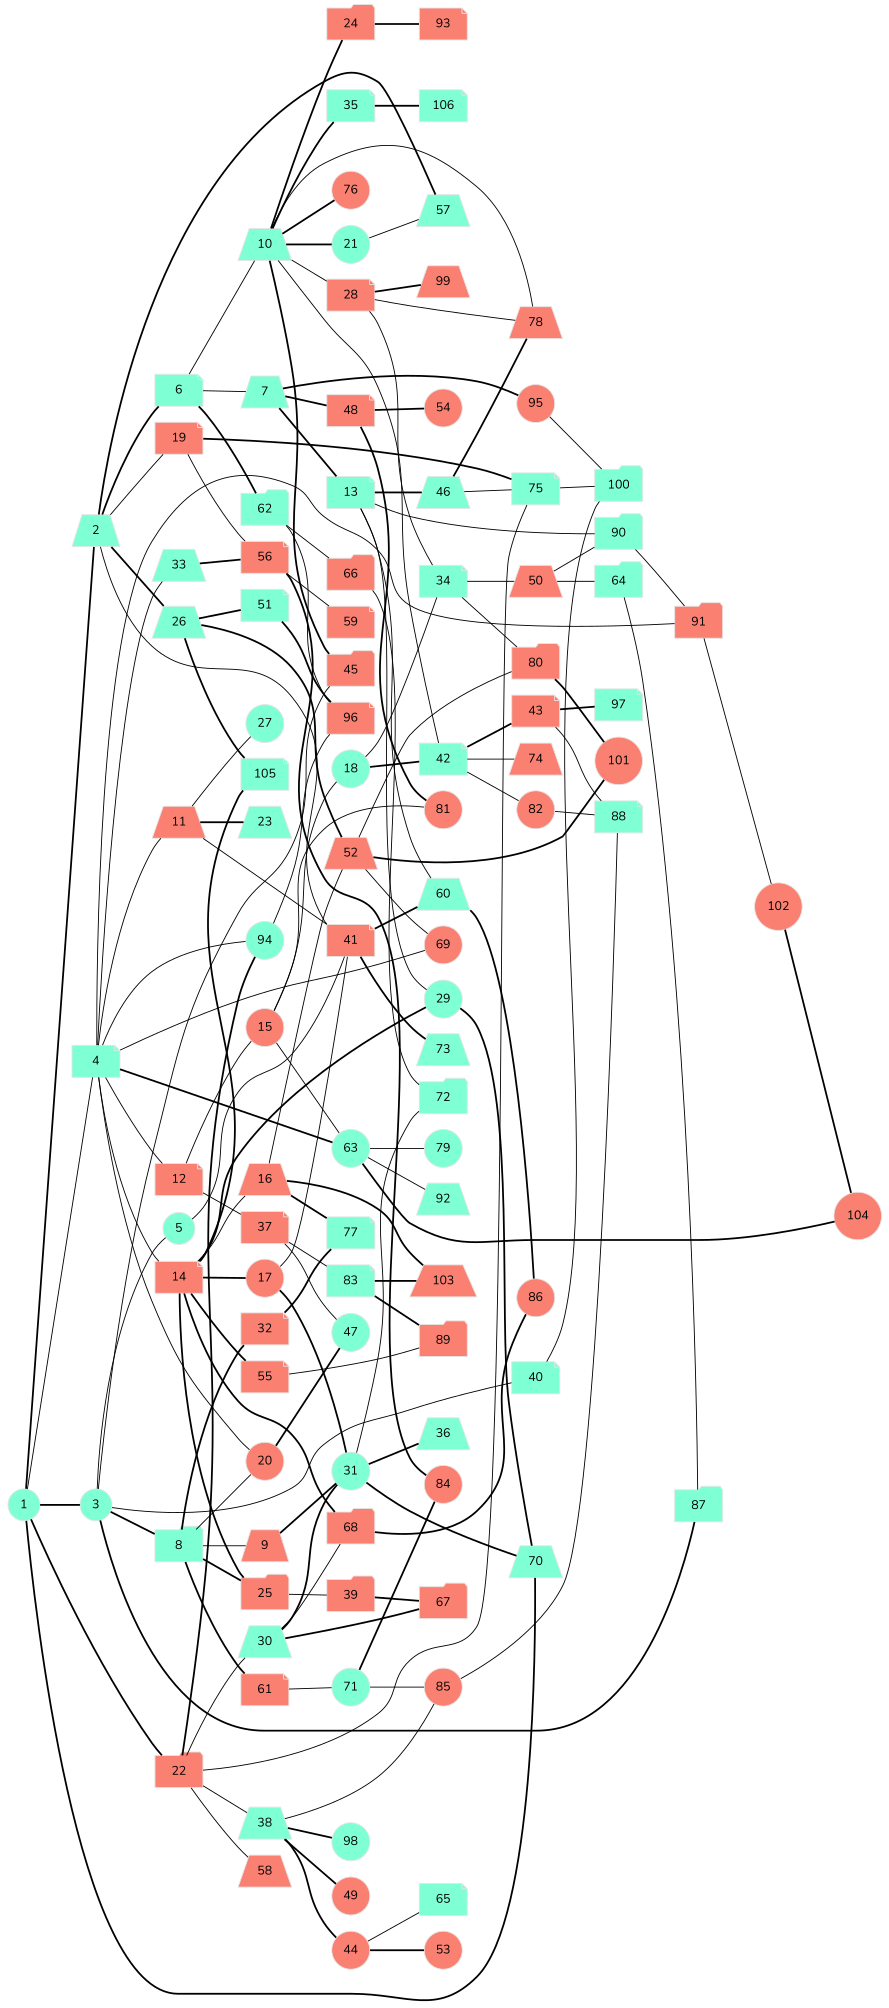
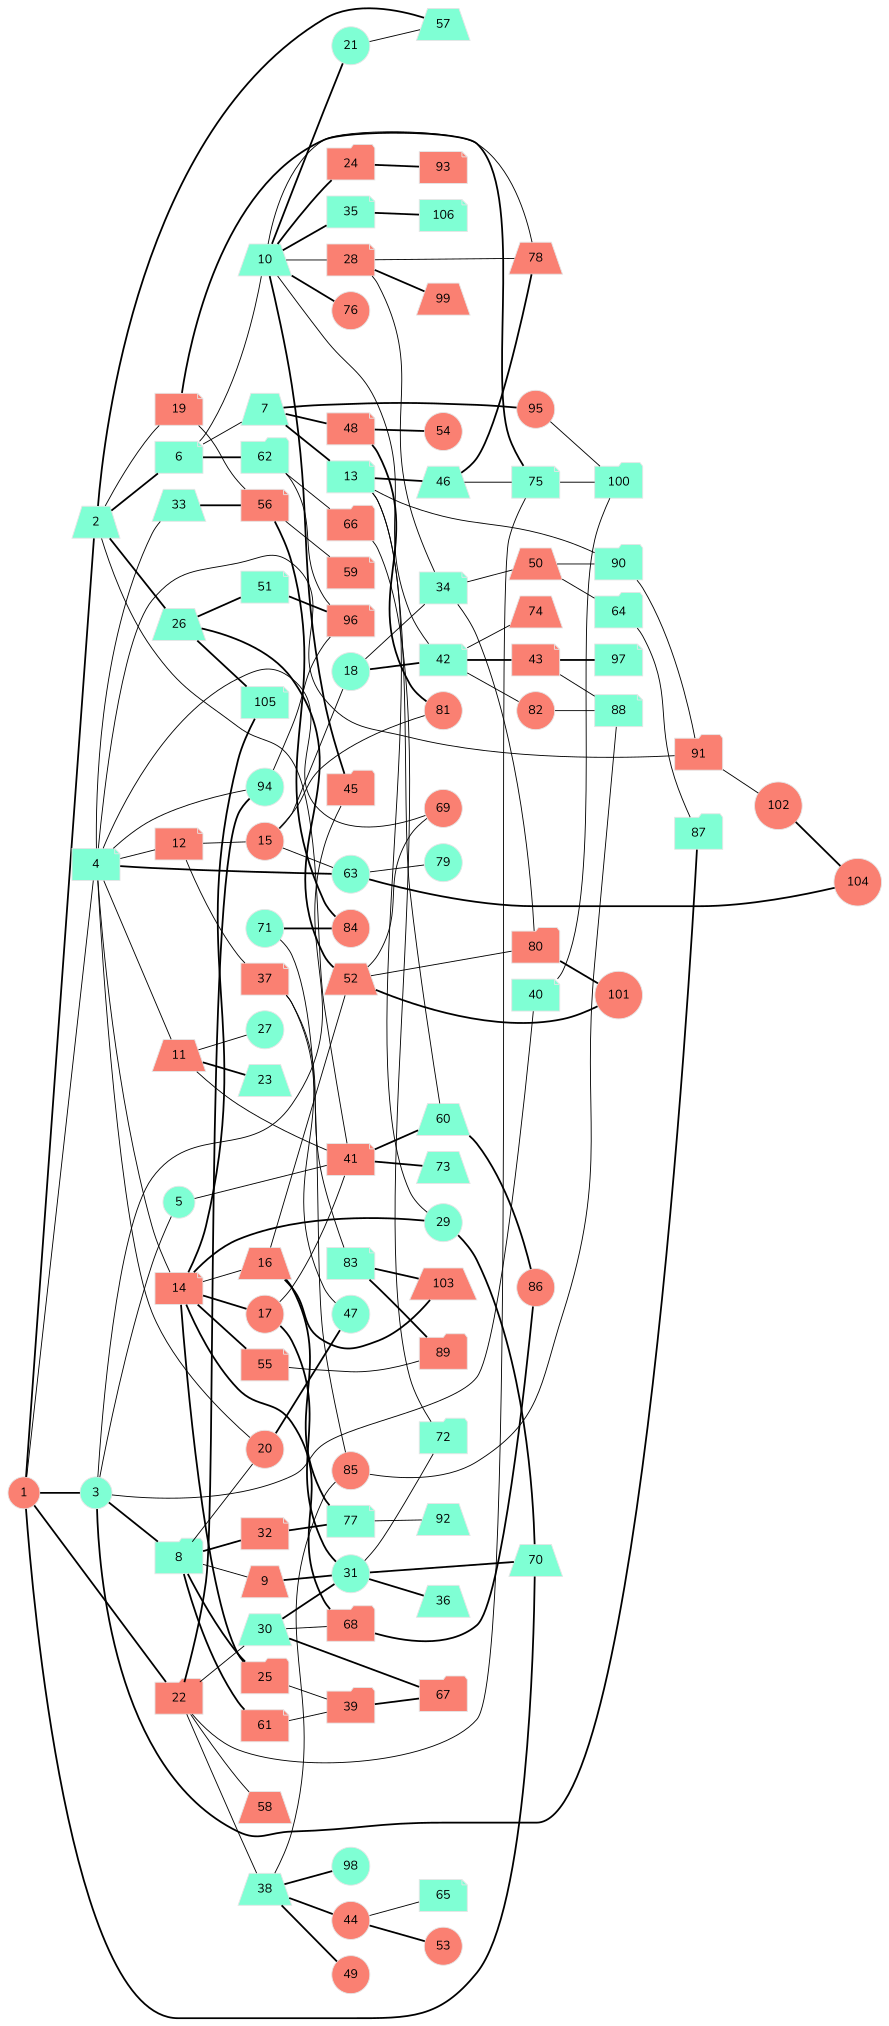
edge "63" -- "92": now "77" -- "92"
node "1": fillcolor aquamarine -> salmon
edge "71" -- "61": now "39" -- "61"
